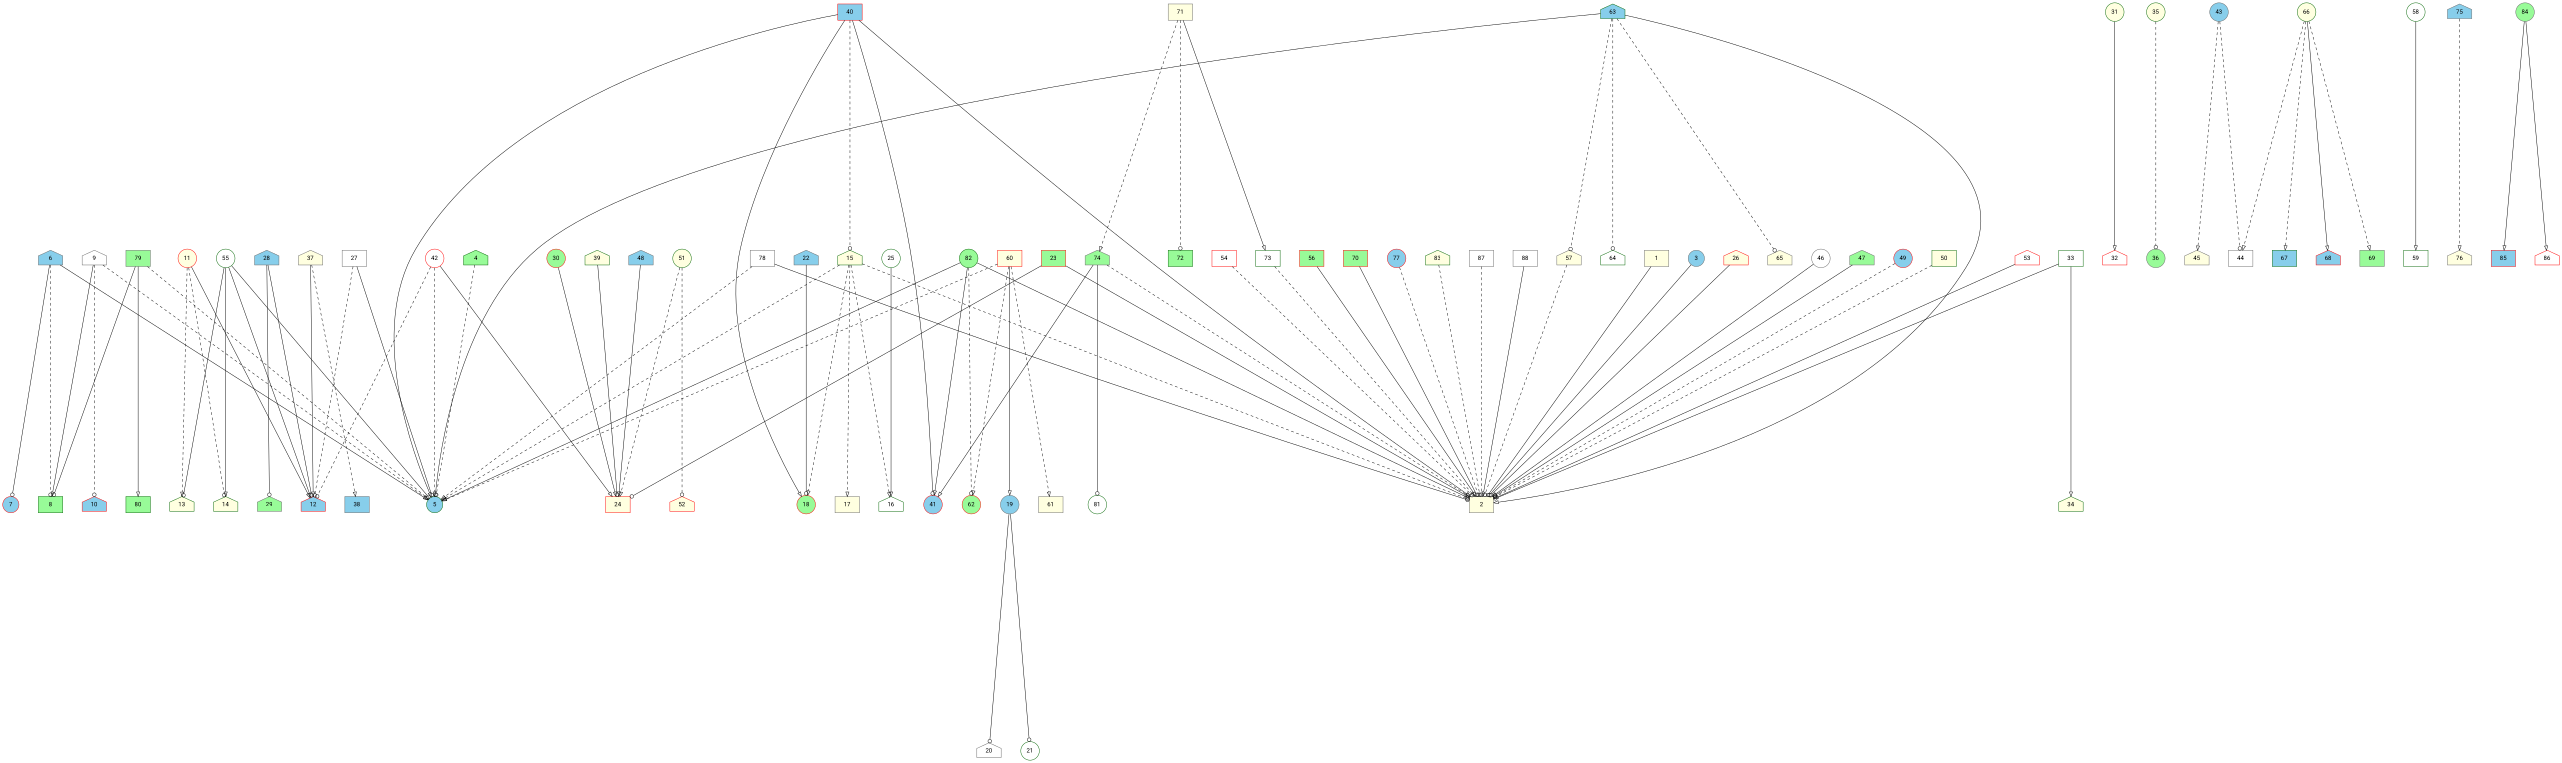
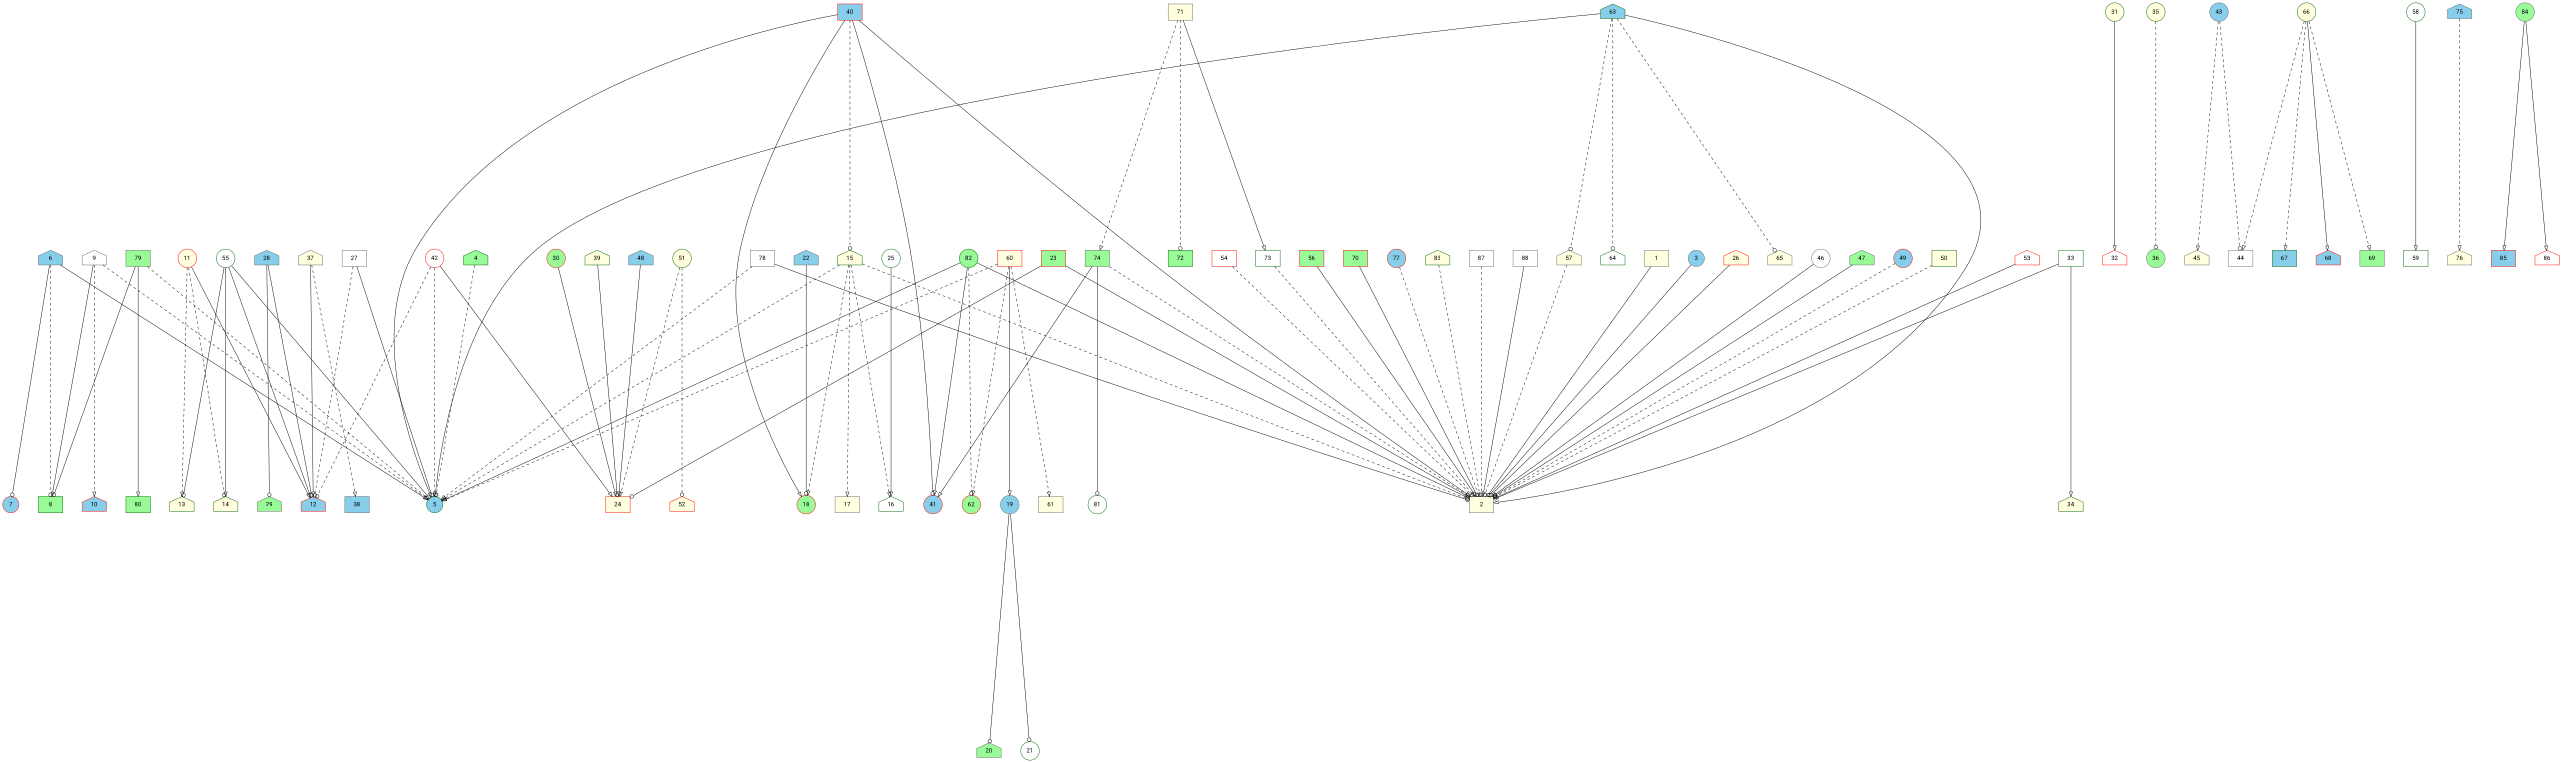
node "74": shape house -> box
edge "9" -> "10": arrowhead odot -> onormal
node "20": fillcolor white -> palegreen
